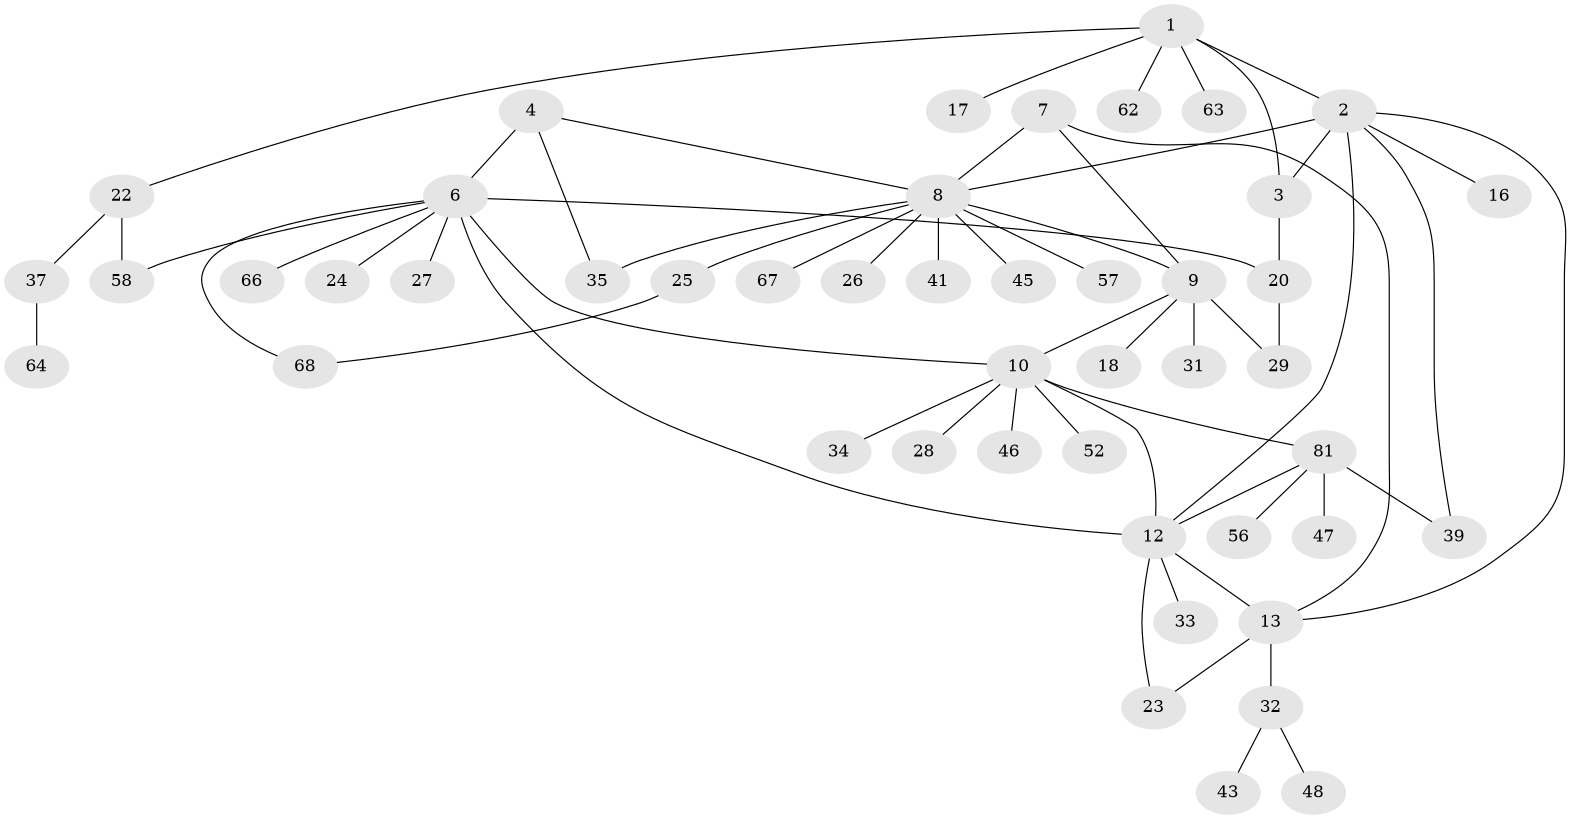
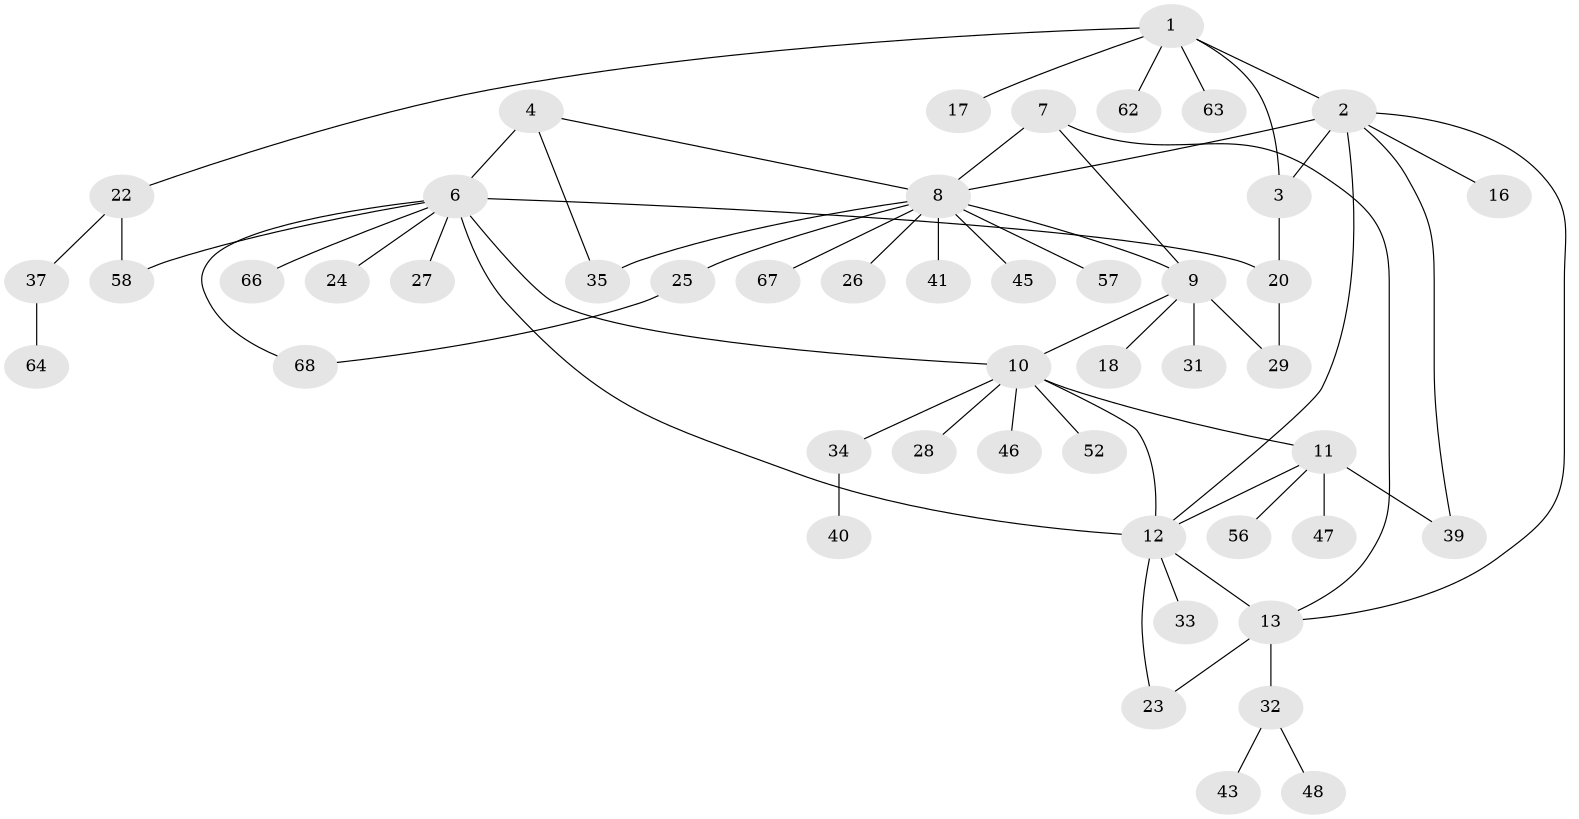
node "81": label "81" -> "11"
node "40": added
